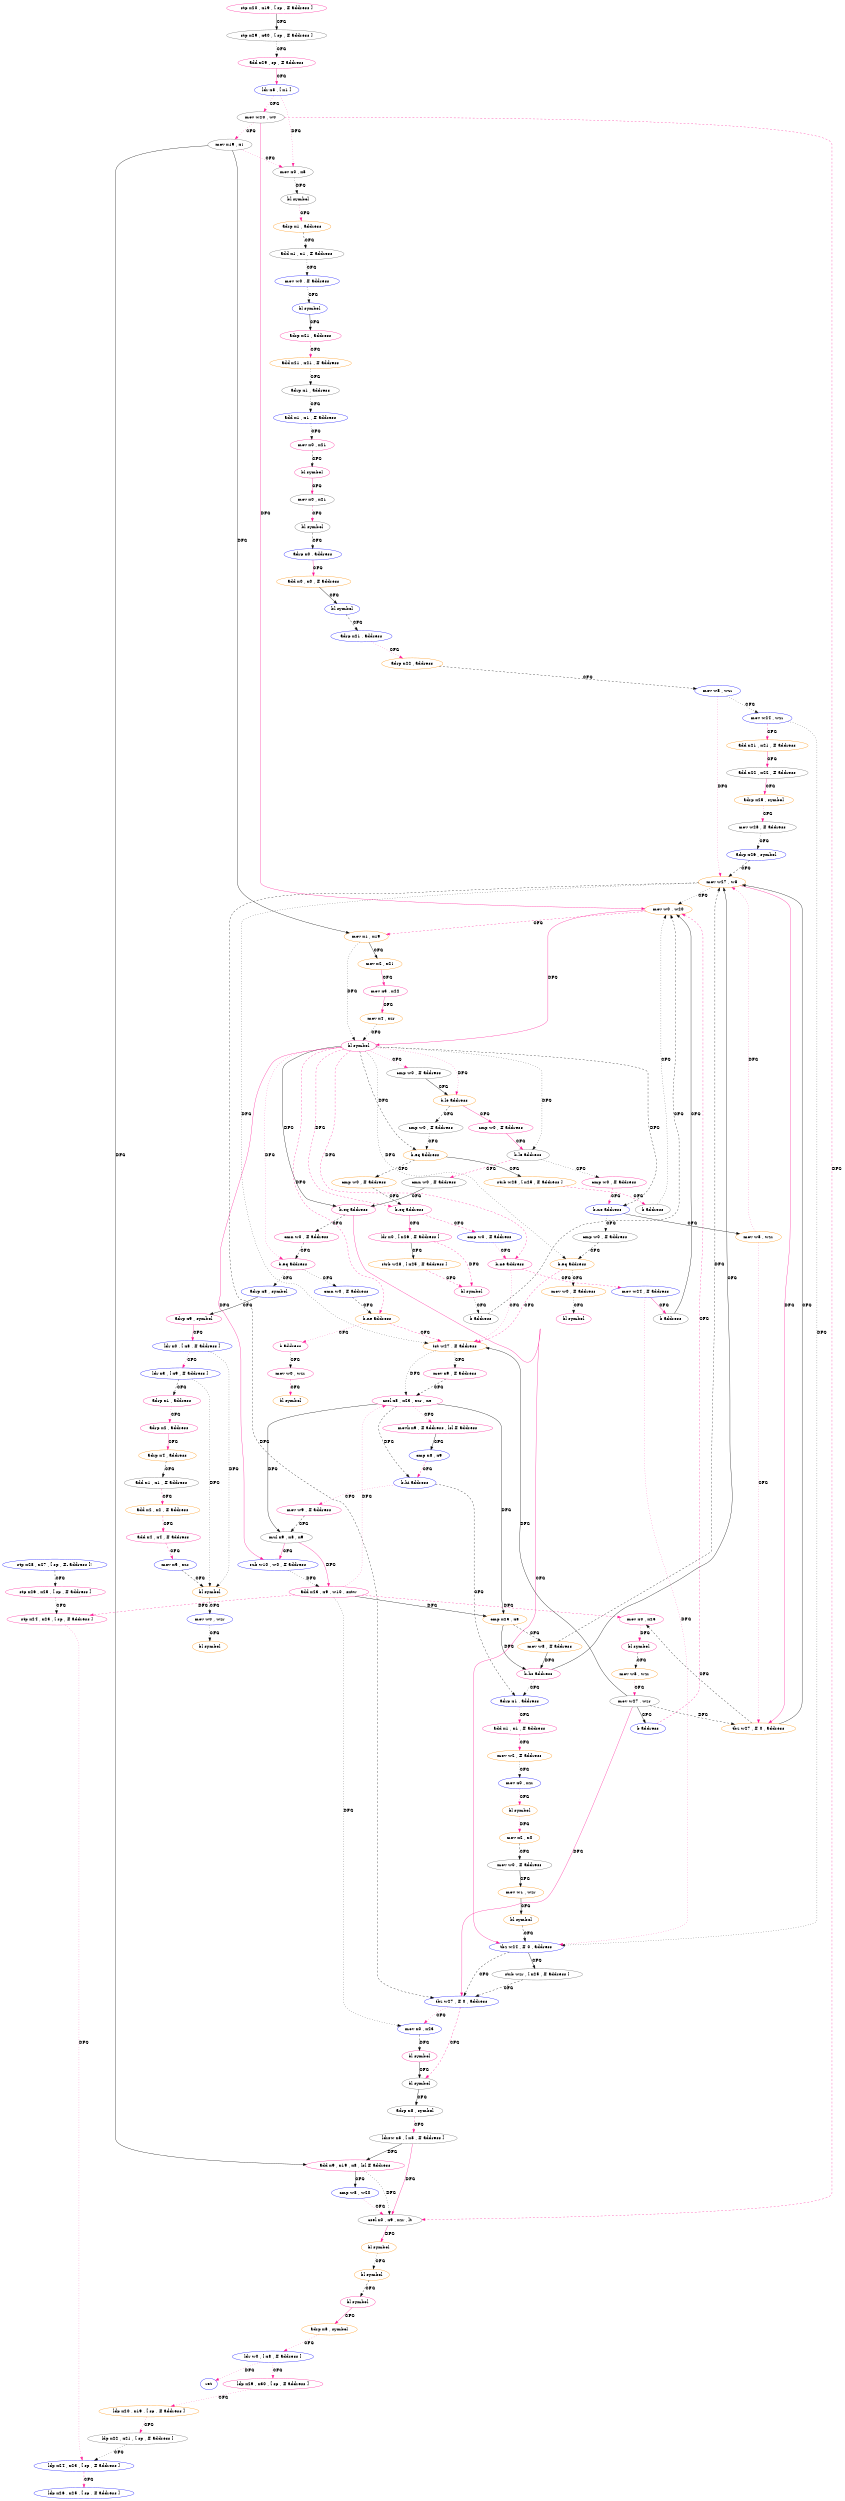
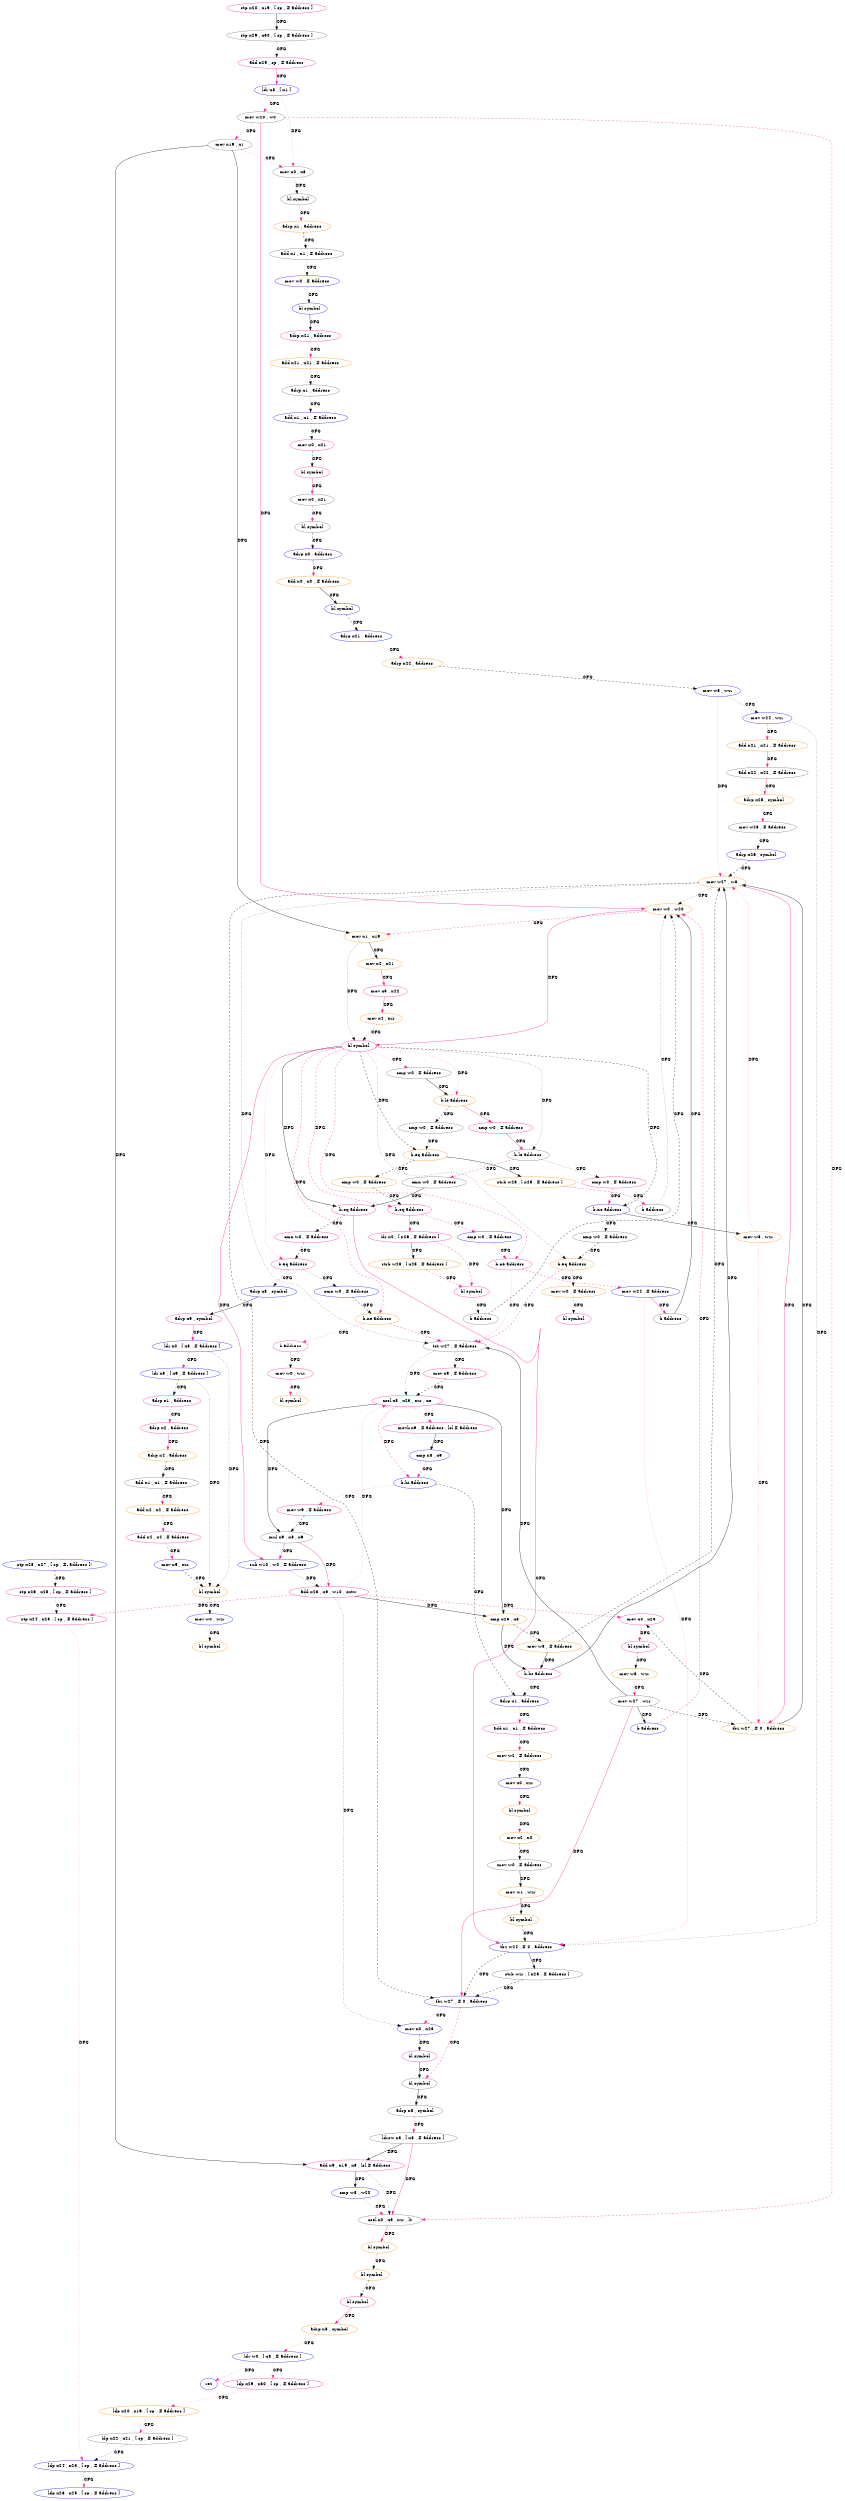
node "tst w27 , # address": color darkorange -> gray40
edge "csel x8 , x23 , xzr , ne" -> "b.hi address": color black -> deeppink
